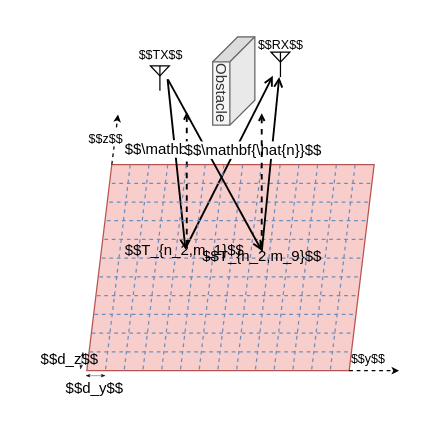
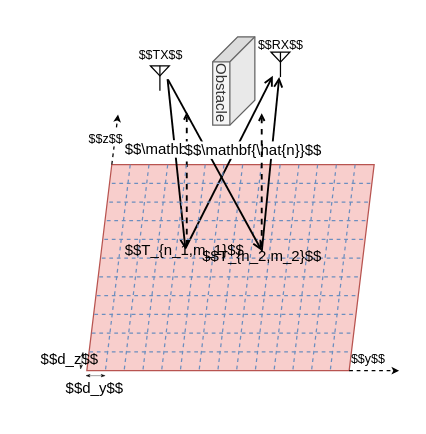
node "$$T_{n_2,m_1}$$": label "$$T_{n_2,m_1}$$" -> "$$T_{n_1,m_1}$$"
node "$$T_{n_2,m_9}$$": label "$$T_{n_2,m_9}$$" -> "$$T_{n_2,m_2}$$"
